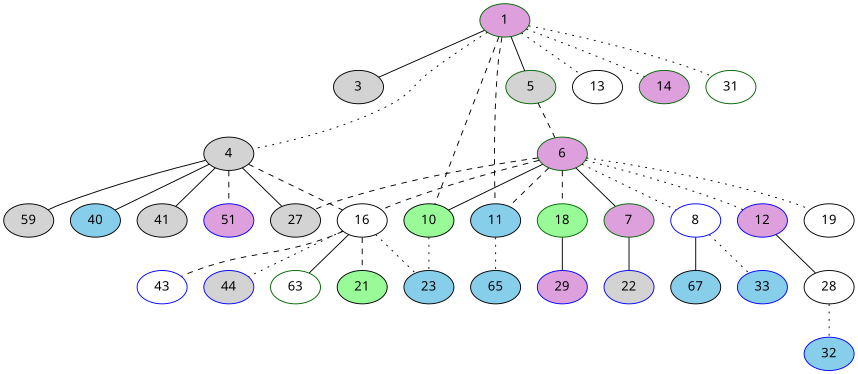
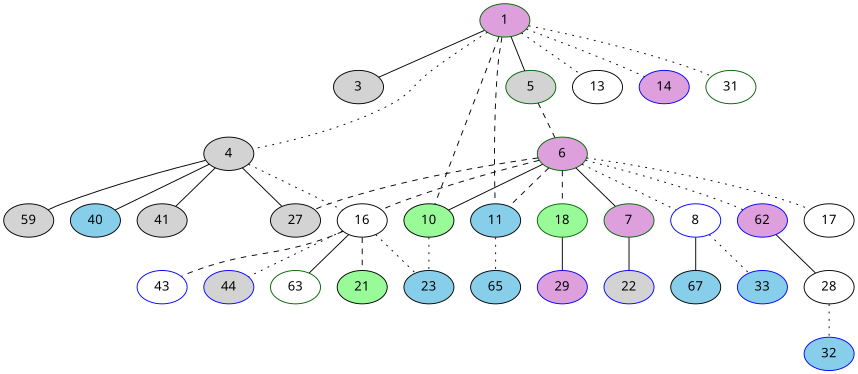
node "14": color darkgreen -> blue
edge "4" -- "16": style dashed -> dotted
node "51": removed
node "12": label "12" -> "62"
node "19": label "19" -> "17"
